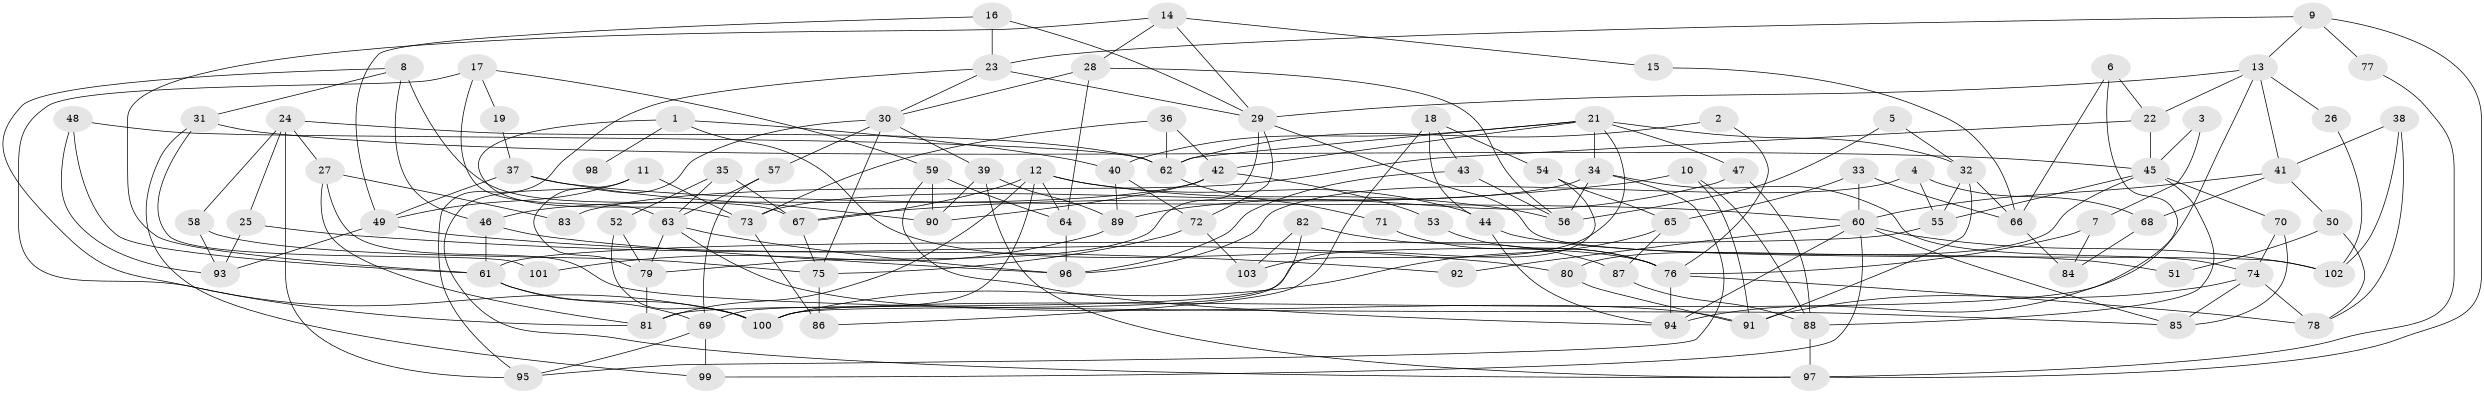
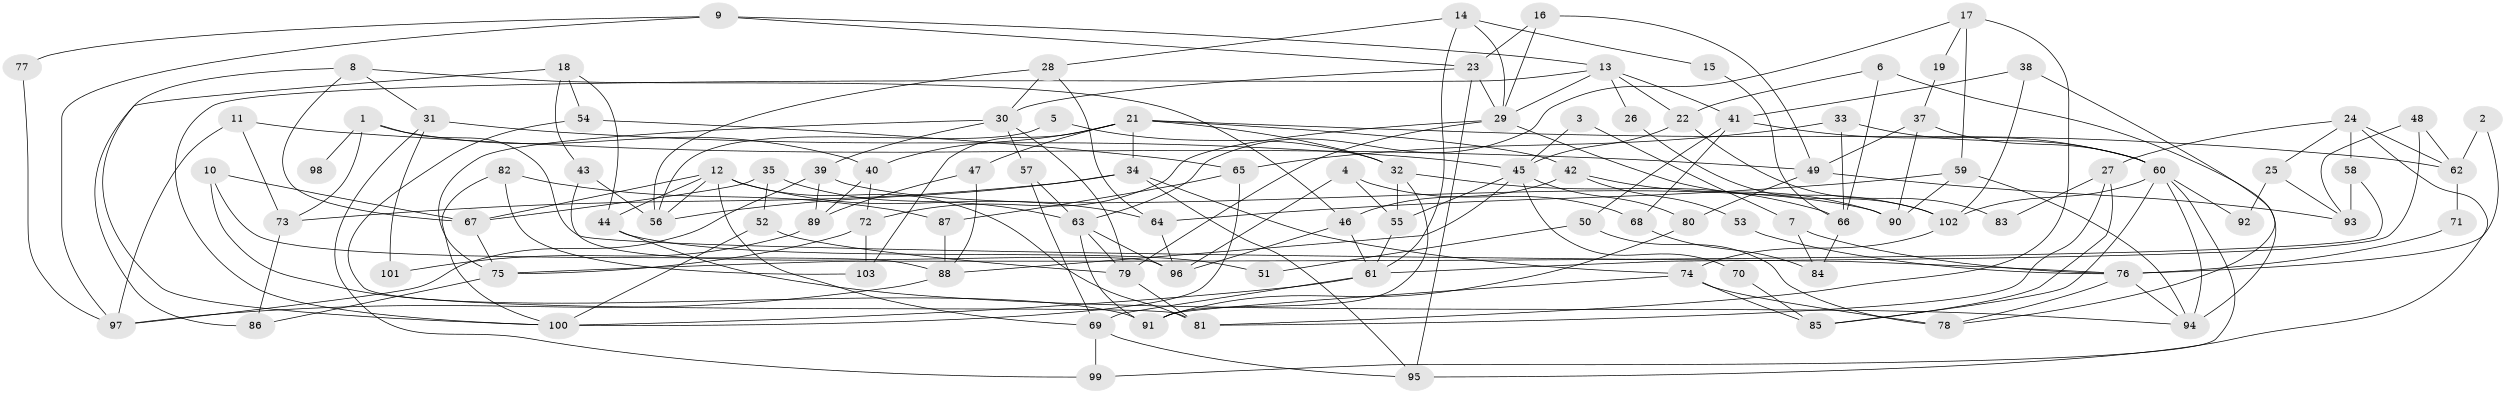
node "36": removed
edge "70" -- "74": now "102" -- "74"
